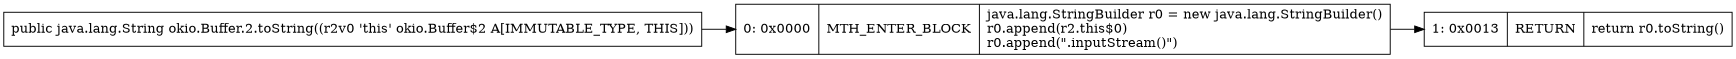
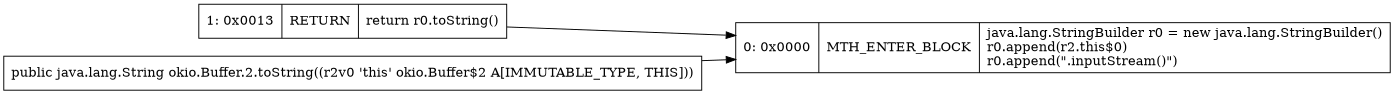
edge "0: 0x0000" -> "1: 0x0013": reversed
